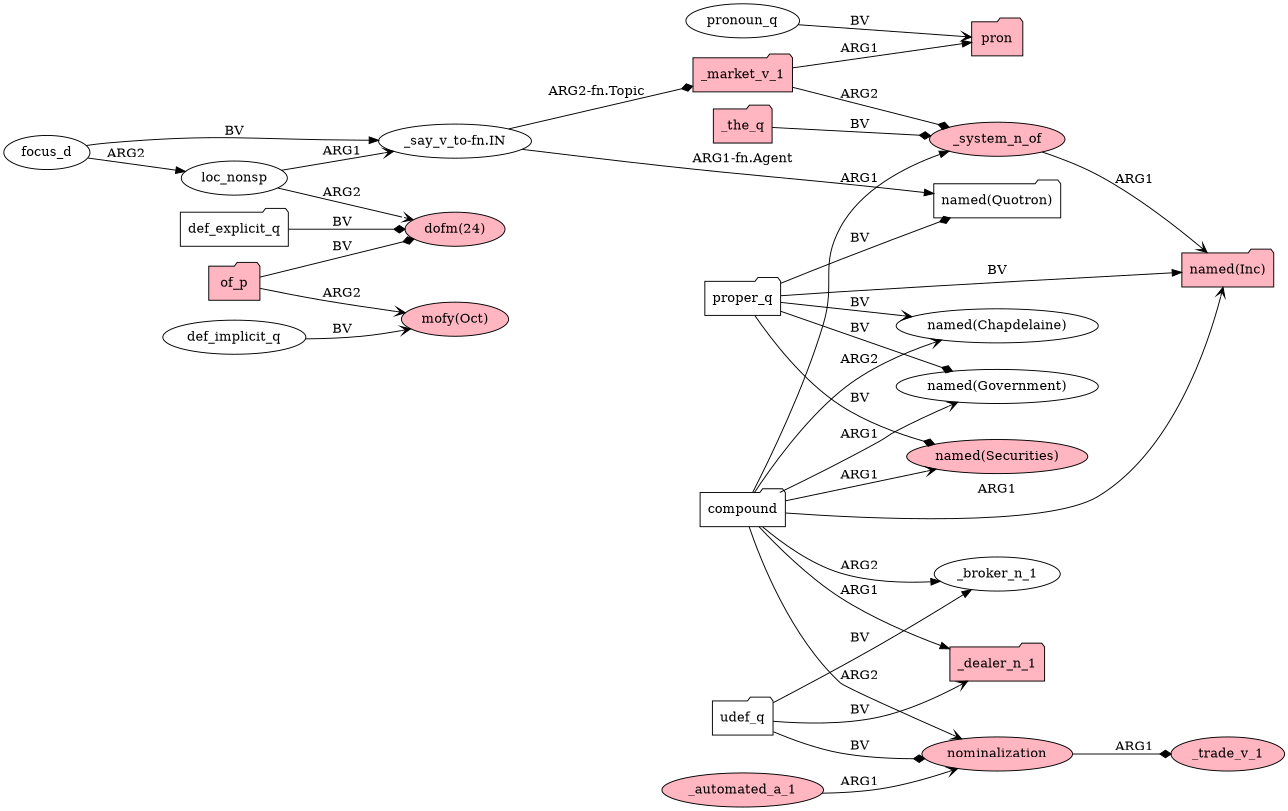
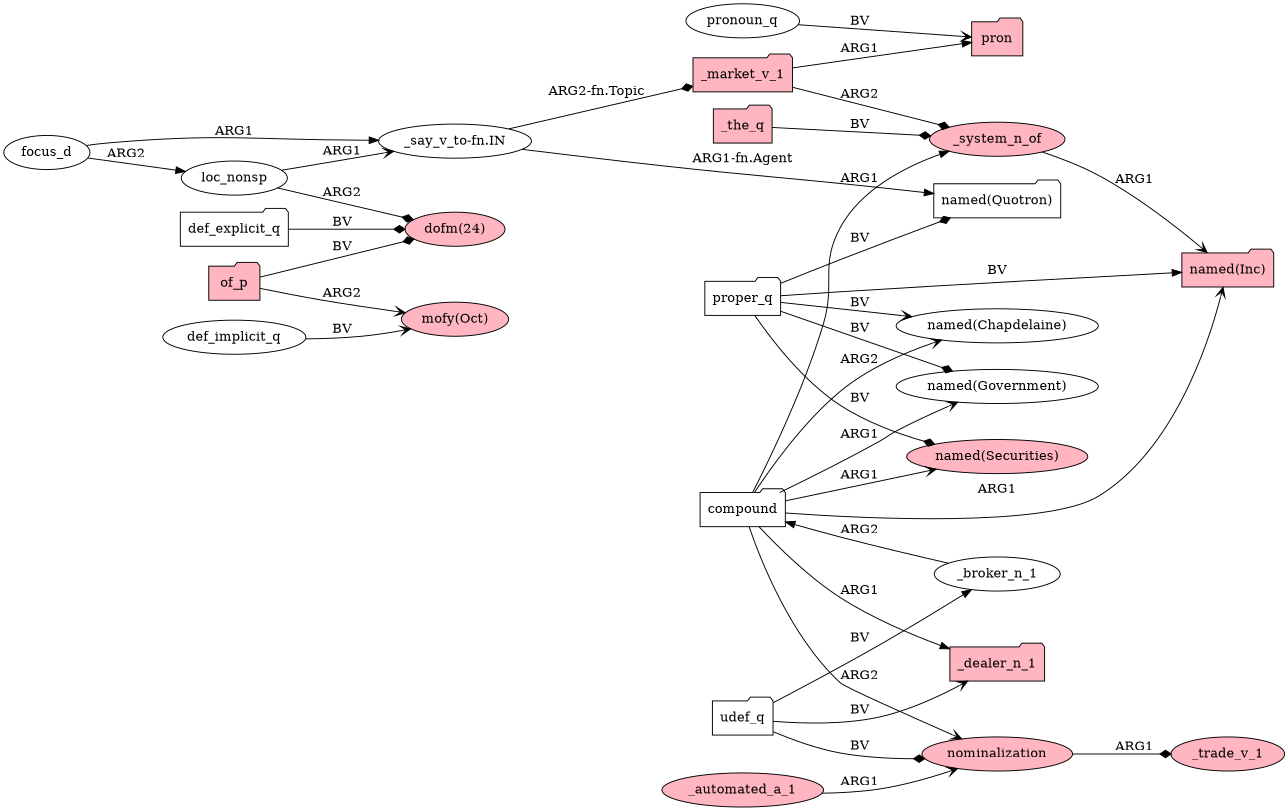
edge "focus_d" -> "_say_v_to-fn.IN": label "BV" -> "ARG1"
edge "loc_nonsp" -> "dofm(24)": arrowhead vee -> diamond
edge "compound" -> "_broker_n_1": reversed
